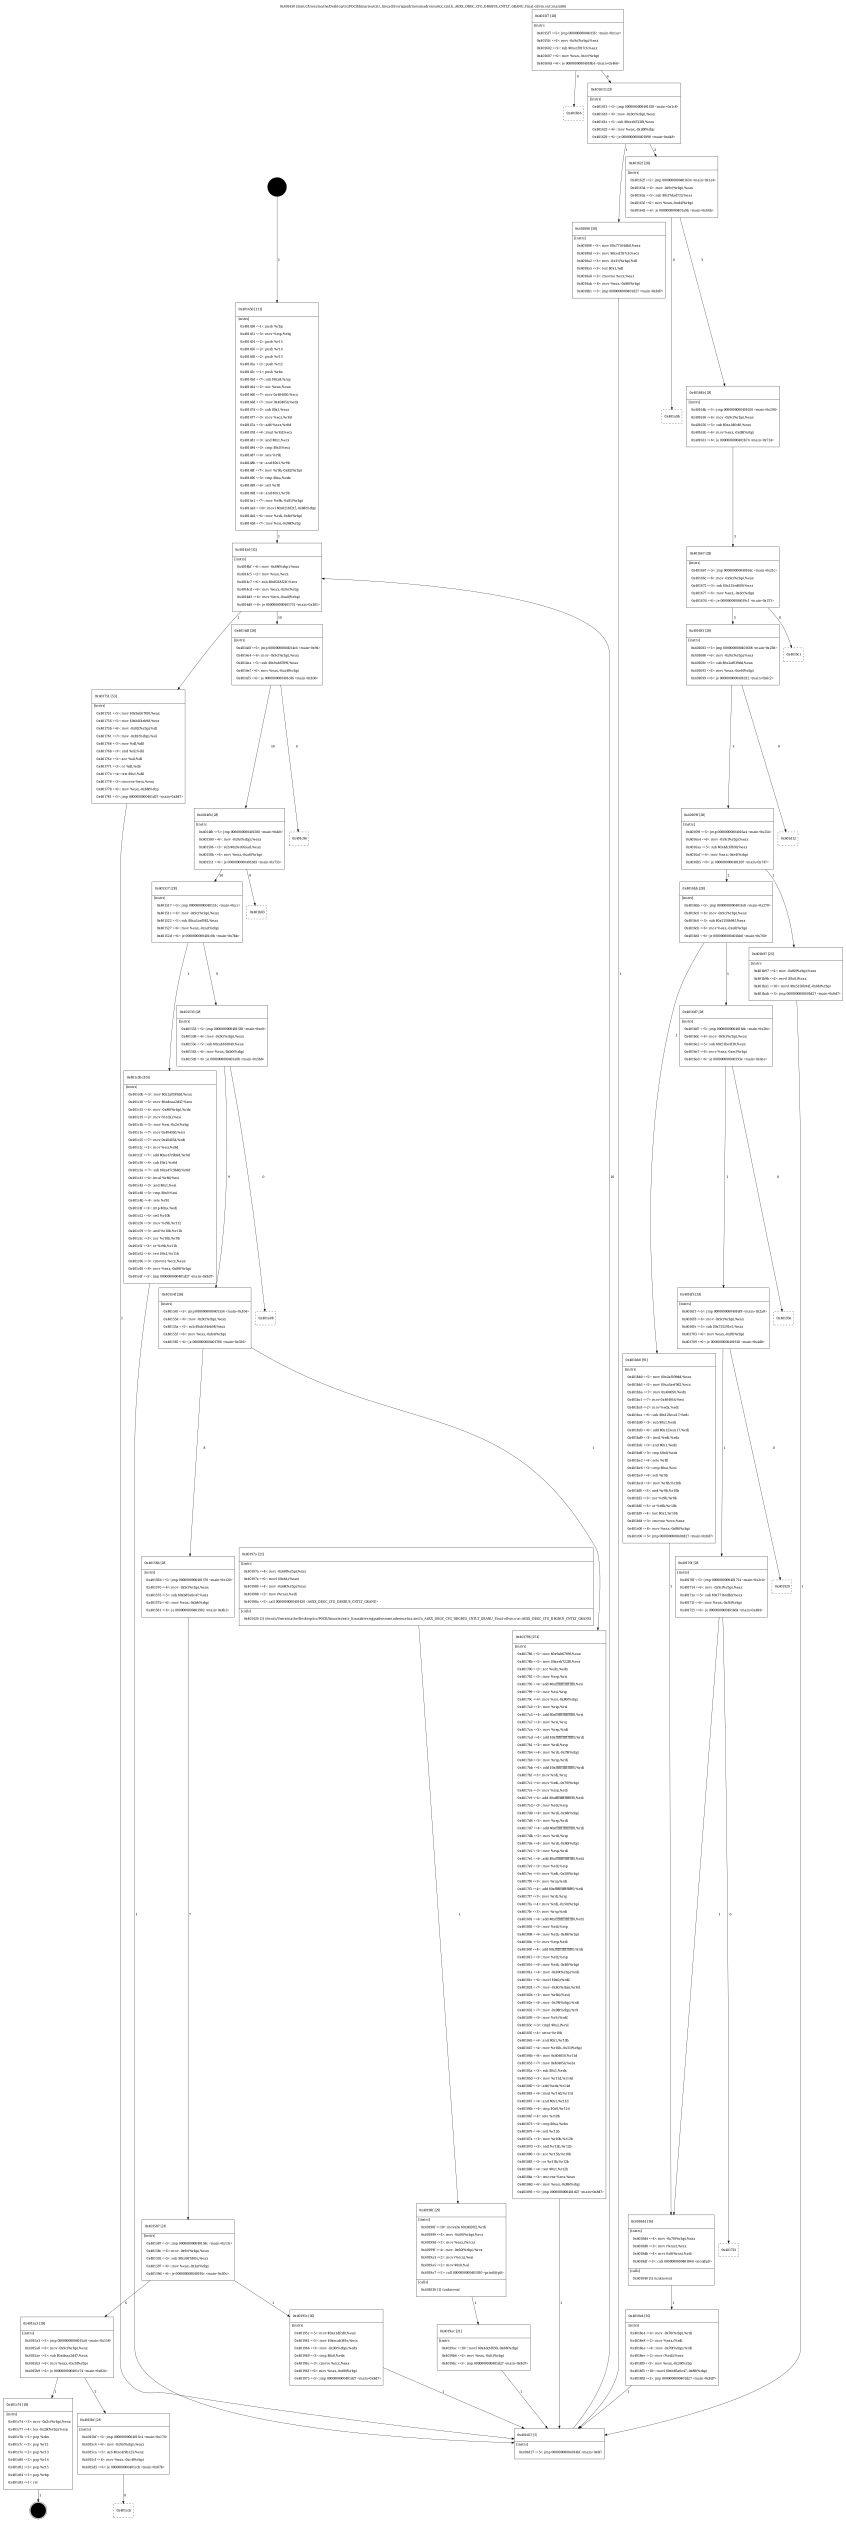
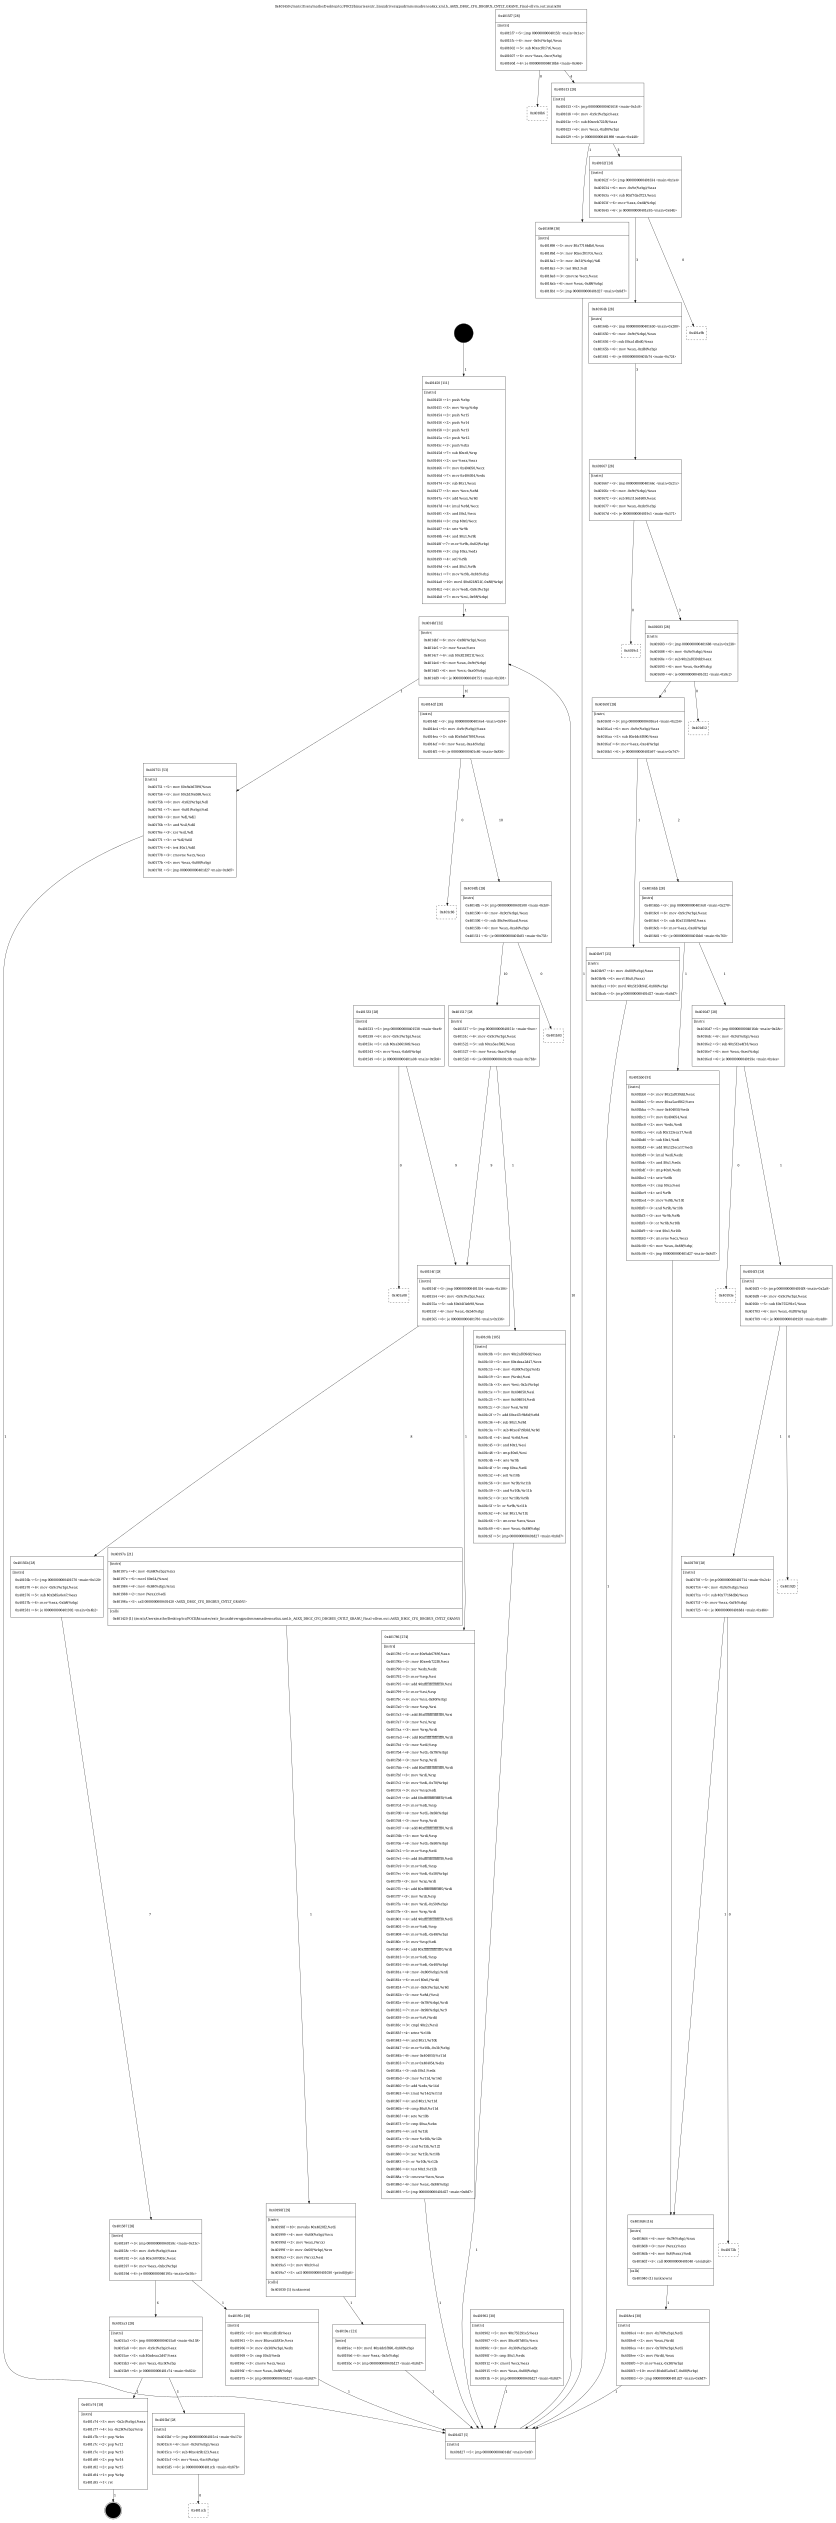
edge "0x401517 [28]" -> "0x401533 [28]": now "0x401517 [28]" -> "0x40154f [28]"
node "0x401902 [30]": added
